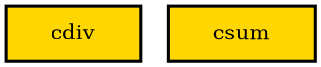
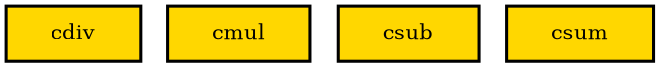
node "cmul": added
node "csub": added
